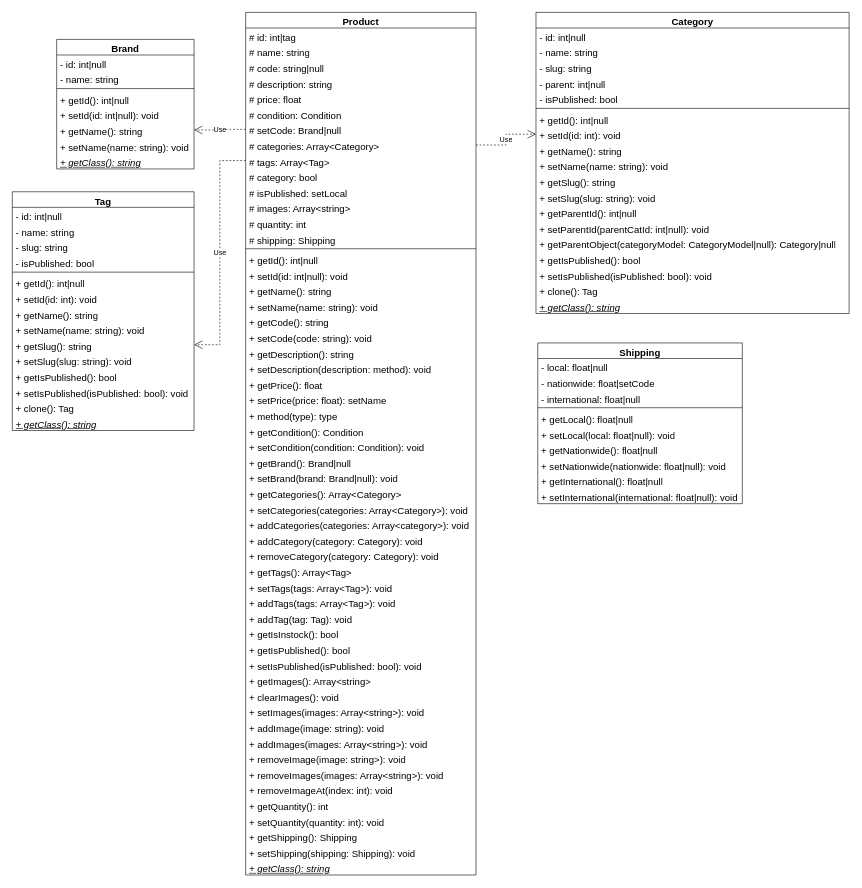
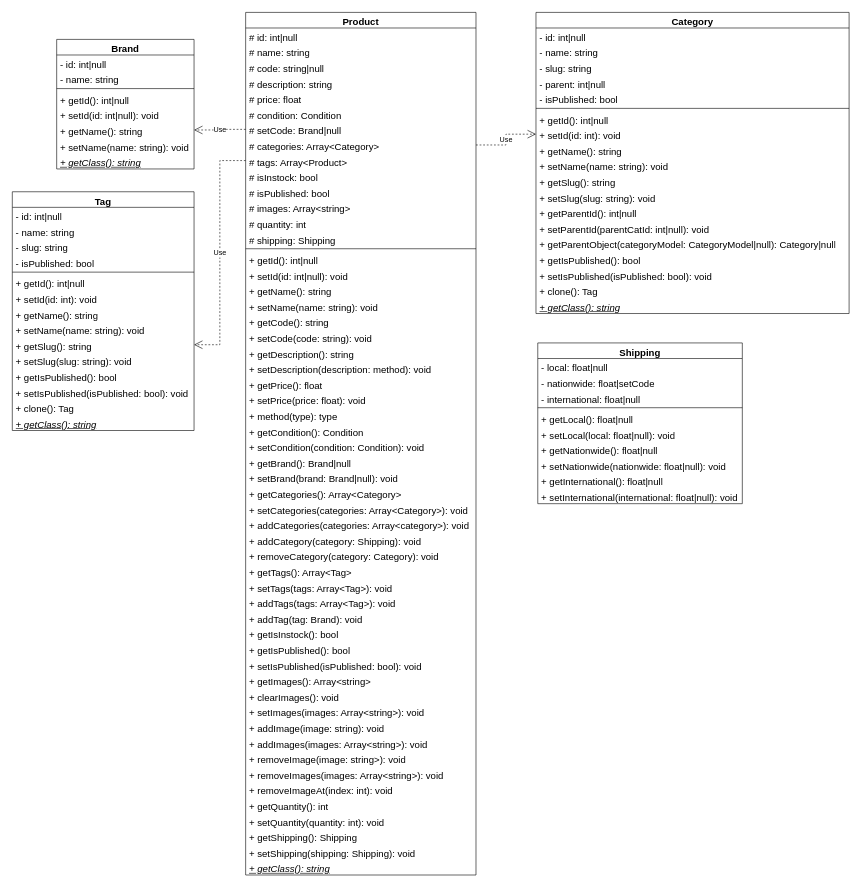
node "# id: int|tag": label "# id: int|tag" -> "# id: int|null"
node "# tags: Array<Tag>": label "# tags: Array<Tag>" -> "# tags: Array<Product>"
node "# category: bool": label "# category: bool" -> "# isInstock: bool"
node "# isPublished: setLocal": label "# isPublished: setLocal" -> "# isPublished: bool"
node "+ setPrice(price: float): setName": label "+ setPrice(price: float): setName" -> "+ setPrice(price: float): void"
node "+ addCategory(category: Category): void": label "+ addCategory(category: Category): void" -> "+ addCategory(category: Shipping): void"
node "+ addTag(tag: Tag): void": label "+ addTag(tag: Tag): void" -> "+ addTag(tag: Brand): void"
